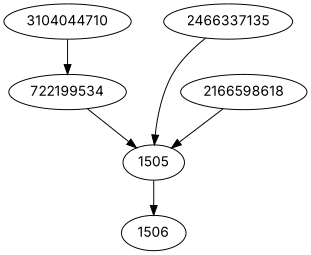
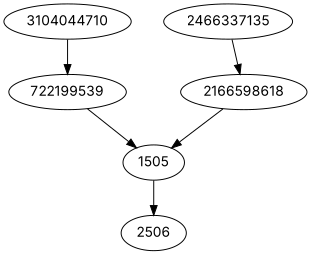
edge "2466337135" -> "1505": now "2466337135" -> "2166598618"
node "722199534": label "722199534" -> "722199539"
node "1506": label "1506" -> "2506"
